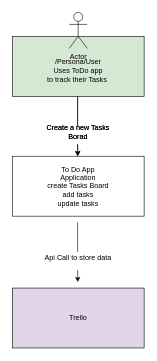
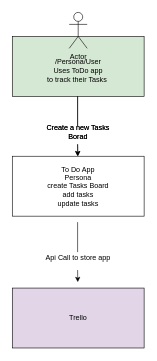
node "To Do App Application create Tasks Board add tasks update tasks": label "To Do App Application create Tasks Board add tasks update tasks" -> "To Do App Persona create Tasks Board add tasks update tasks"
node "Api Call to store data": label "Api Call to store data" -> "Api Call to store app"
